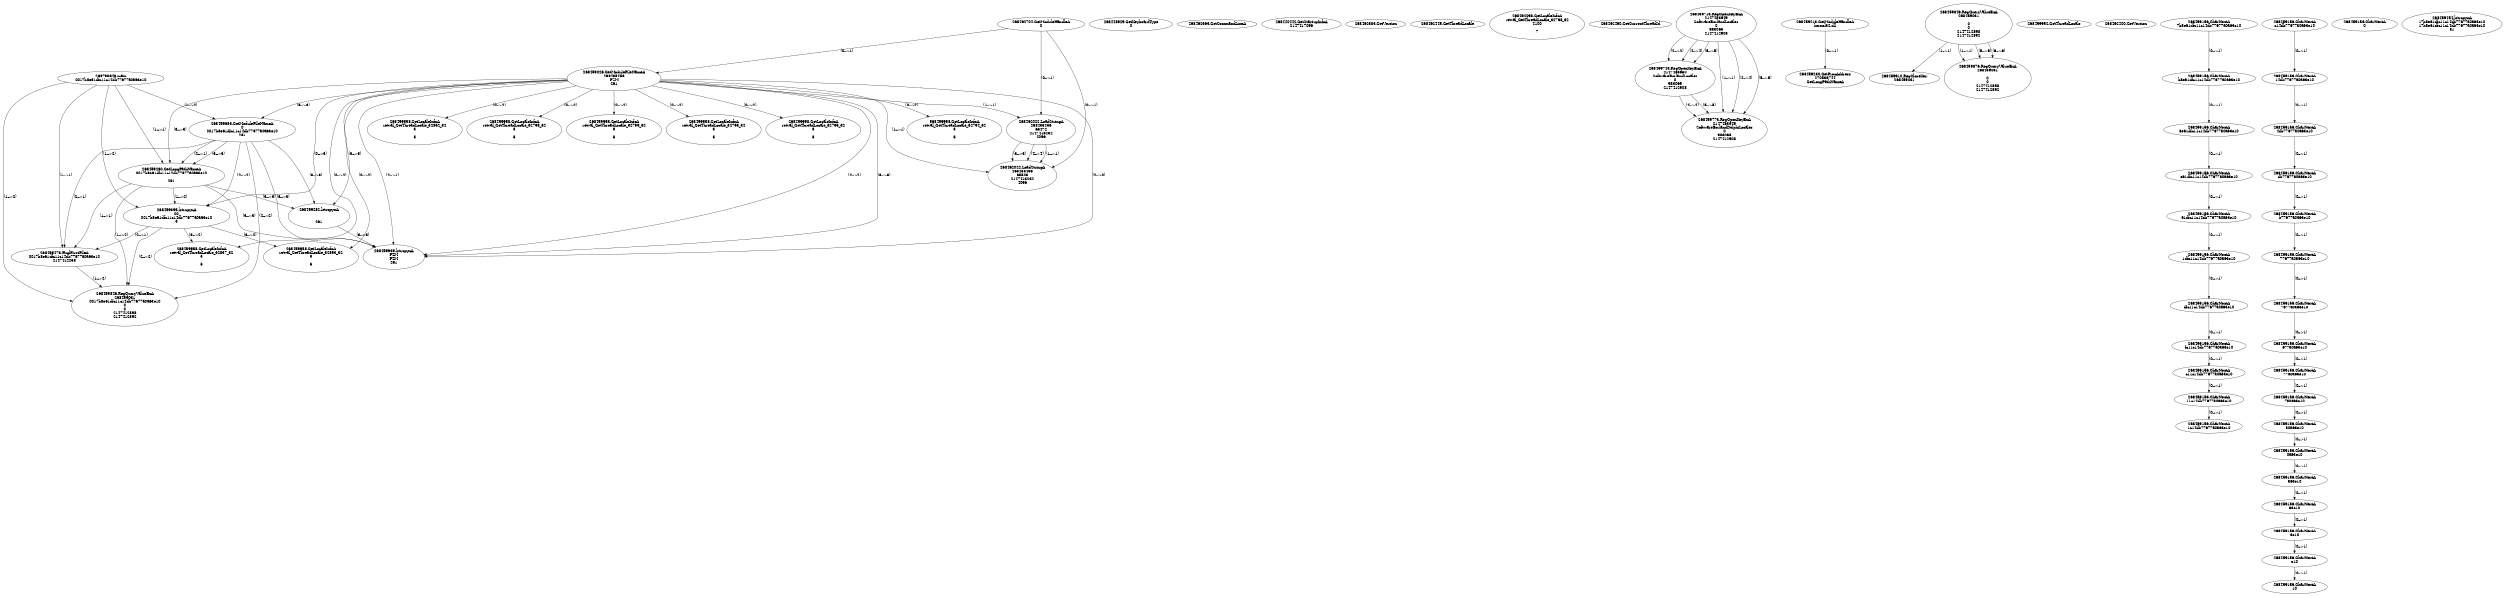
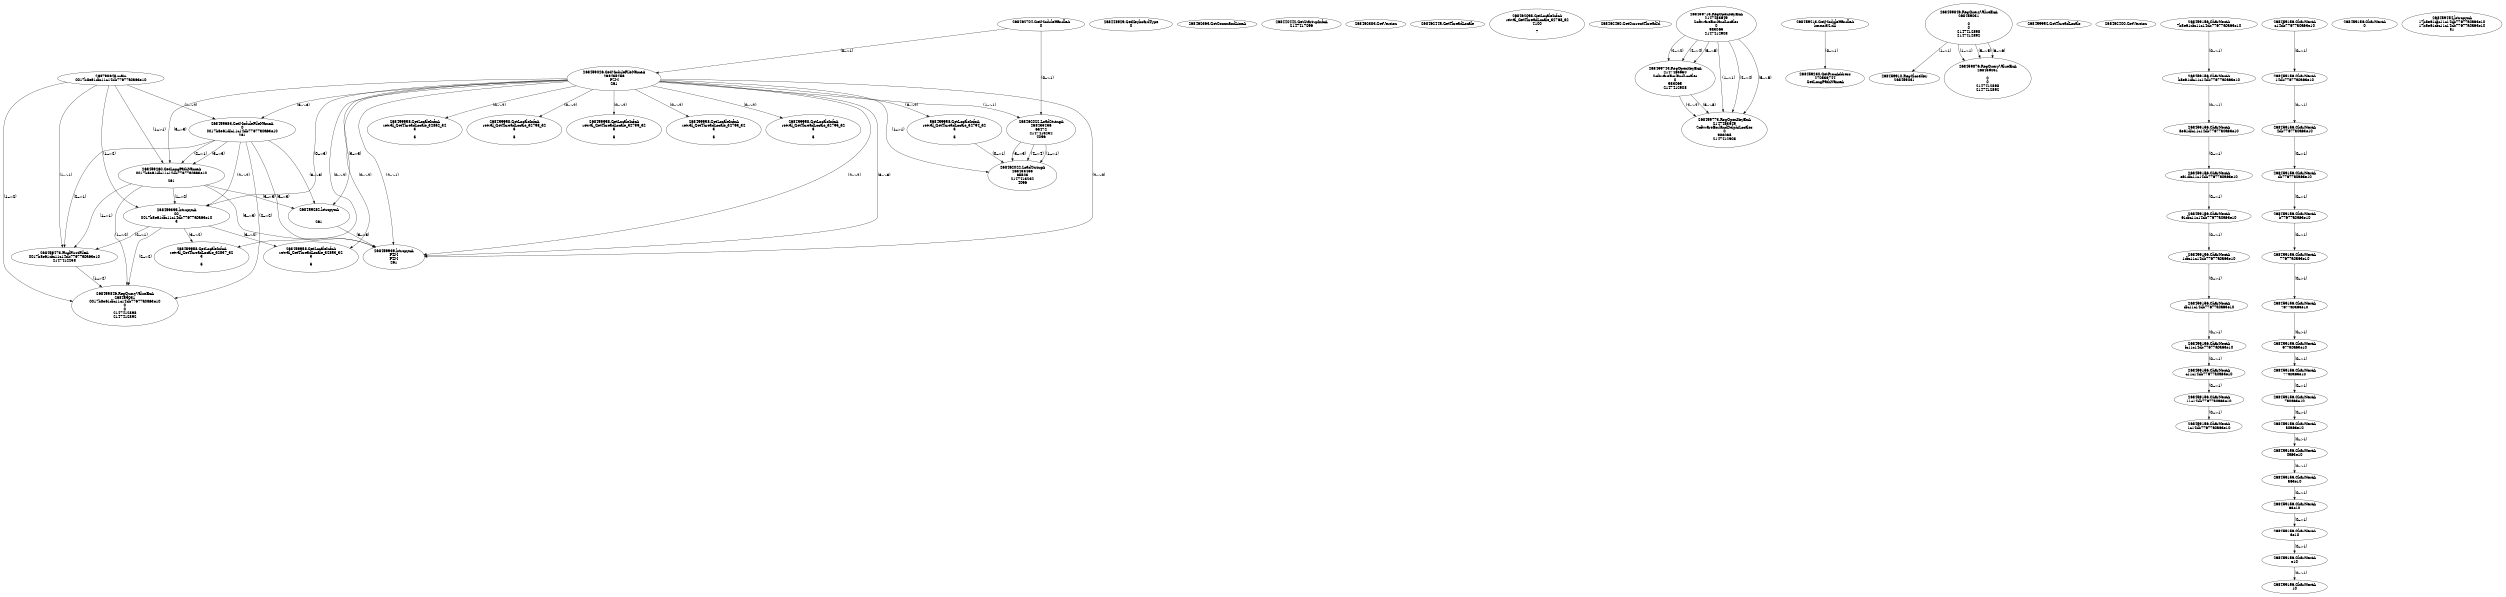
edge "268462704.GetModuleHandleA 0" -> "268462022.LoadStringA 268435456 65503 2147413232 4096": now "568459958.GetLocaleInfoA retval_GetThreadLocale_32794_32 3 5" -> "268462022.LoadStringA 268435456 65503 2147413232 4096"
